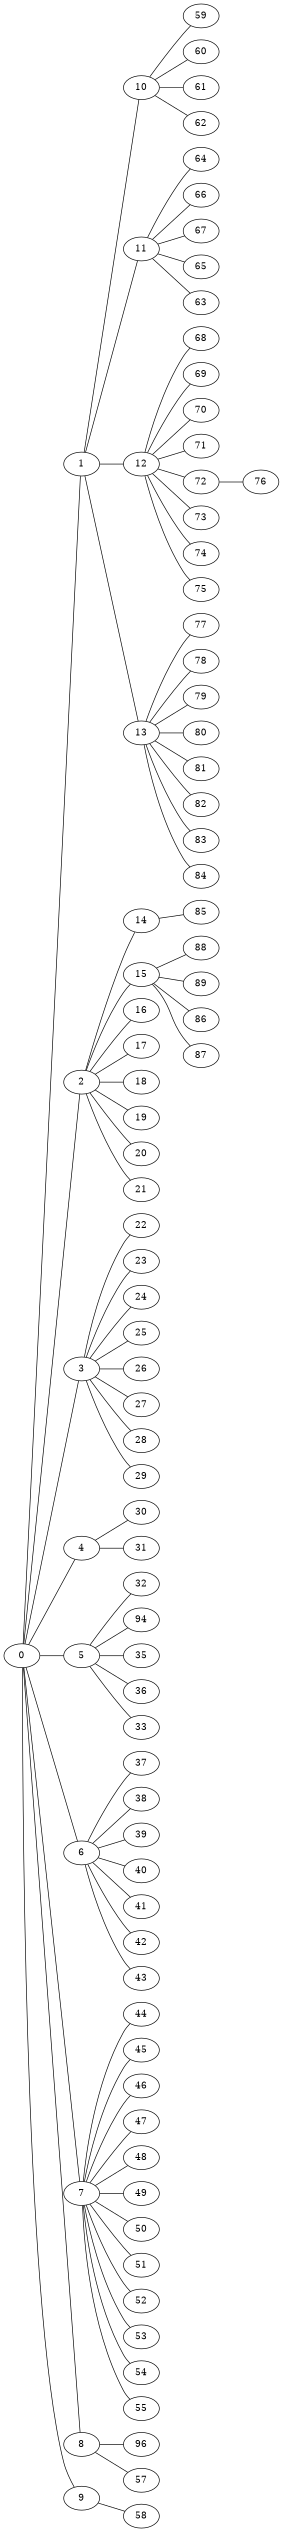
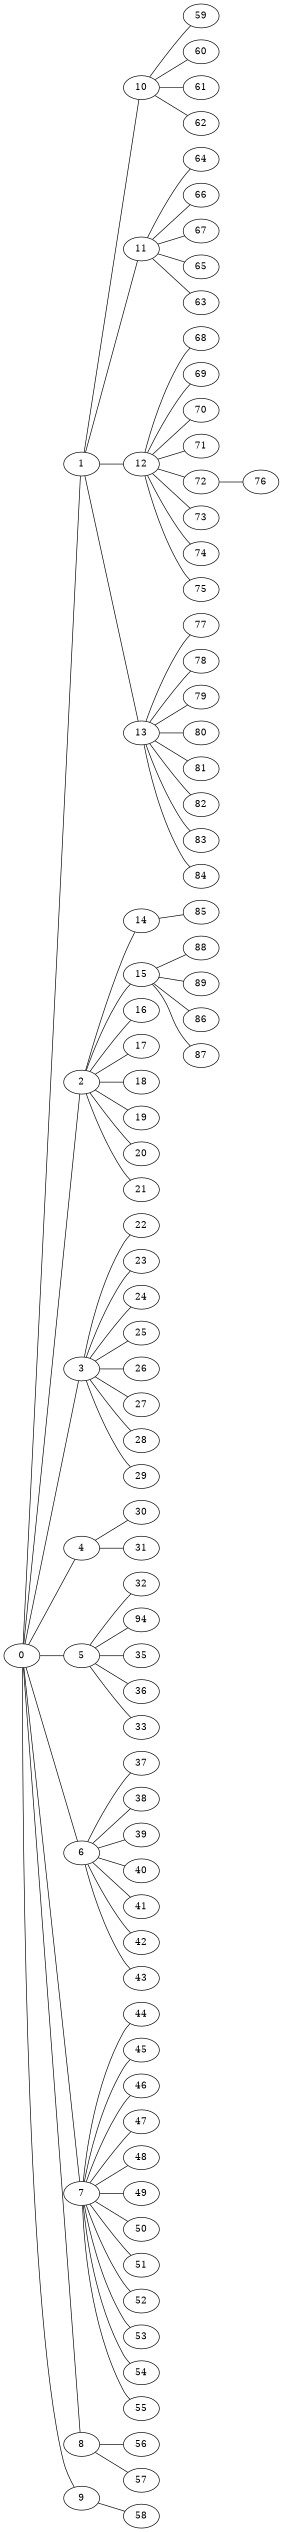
node "96": label "96" -> "56"
